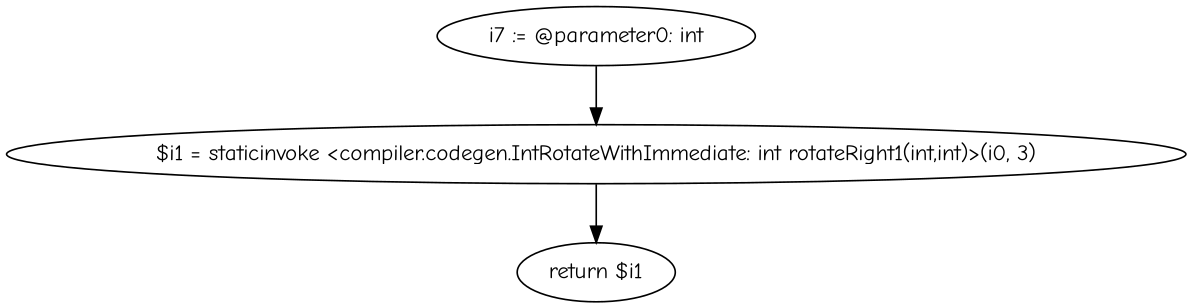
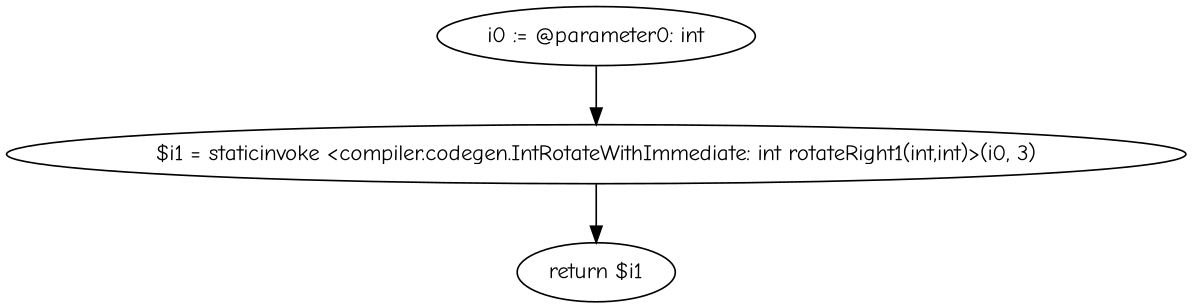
node "i7 := @parameter0: int": label "i7 := @parameter0: int" -> "i0 := @parameter0: int"
